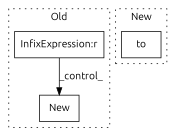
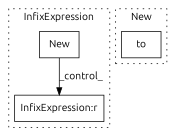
cluster "Old": label "Old" -> "InfixExpression"
edge "InfixExpression:r" -> "New": reversed
